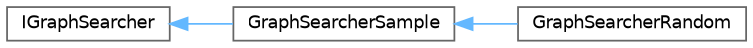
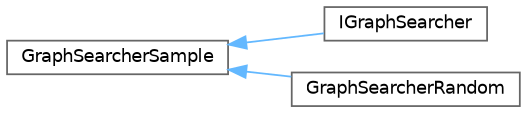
edge "GraphSearcherSample" -> "IGraphSearcher": reversed
